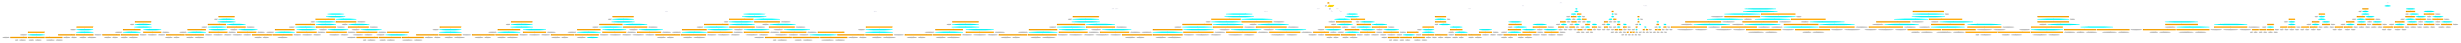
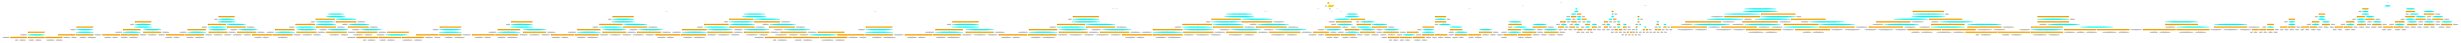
node "Random 1/2************************************************": fillcolor cyan -> gray
node "Random 1/3*************": removed
